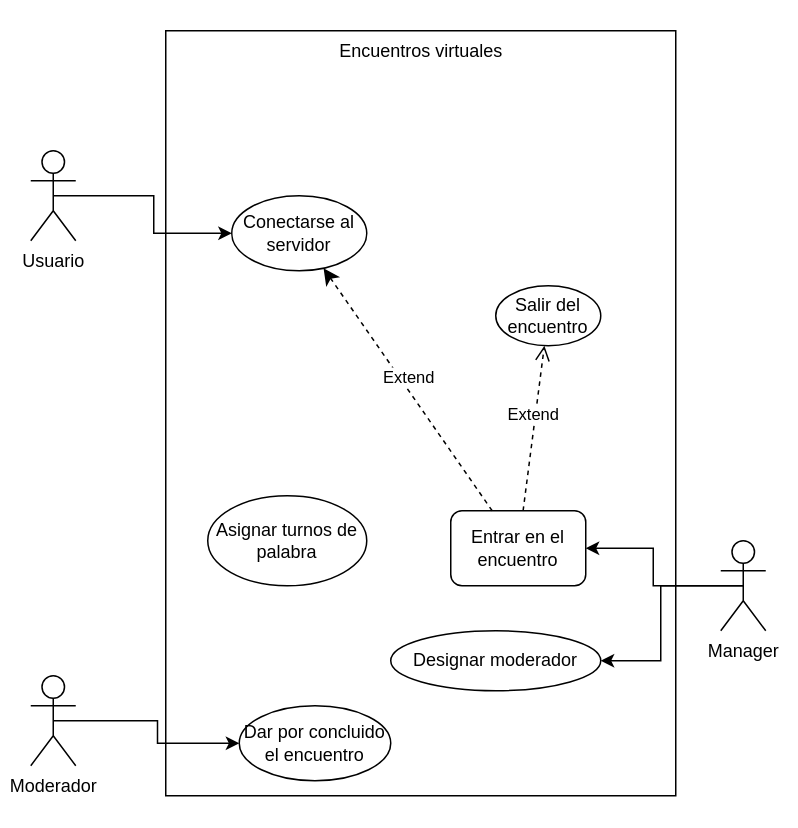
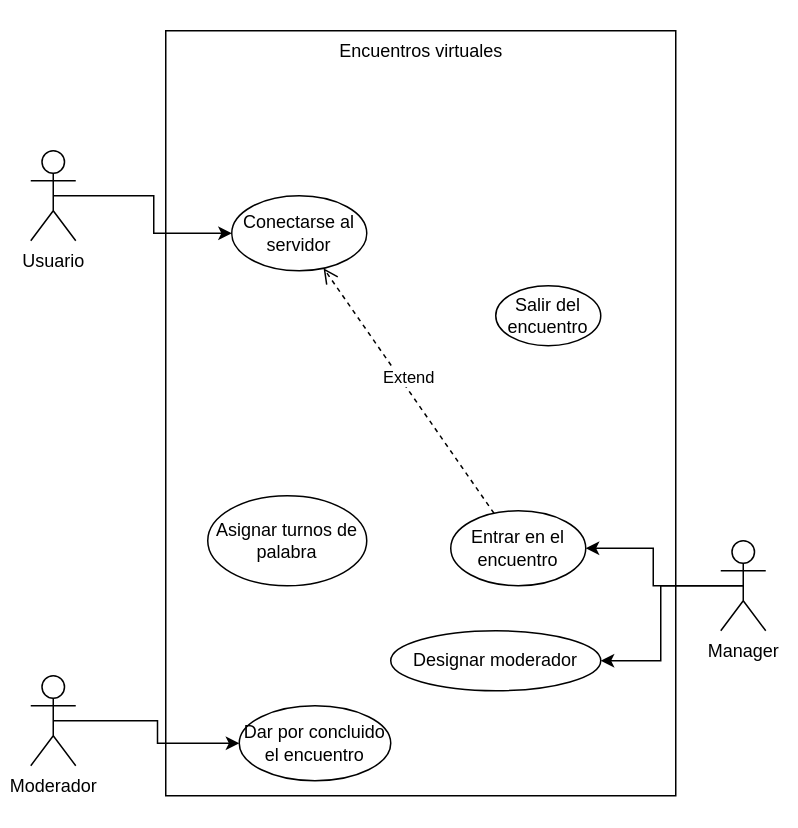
edge "Entrar en el encuentro" -> "Conectarse al servidor": arrowhead classic -> open
edge "Entrar en el encuentro" -> "Salir del encuentro": removed, label "Extend"
node "Entrar en el encuentro": shape rounded rectangle -> ellipse
